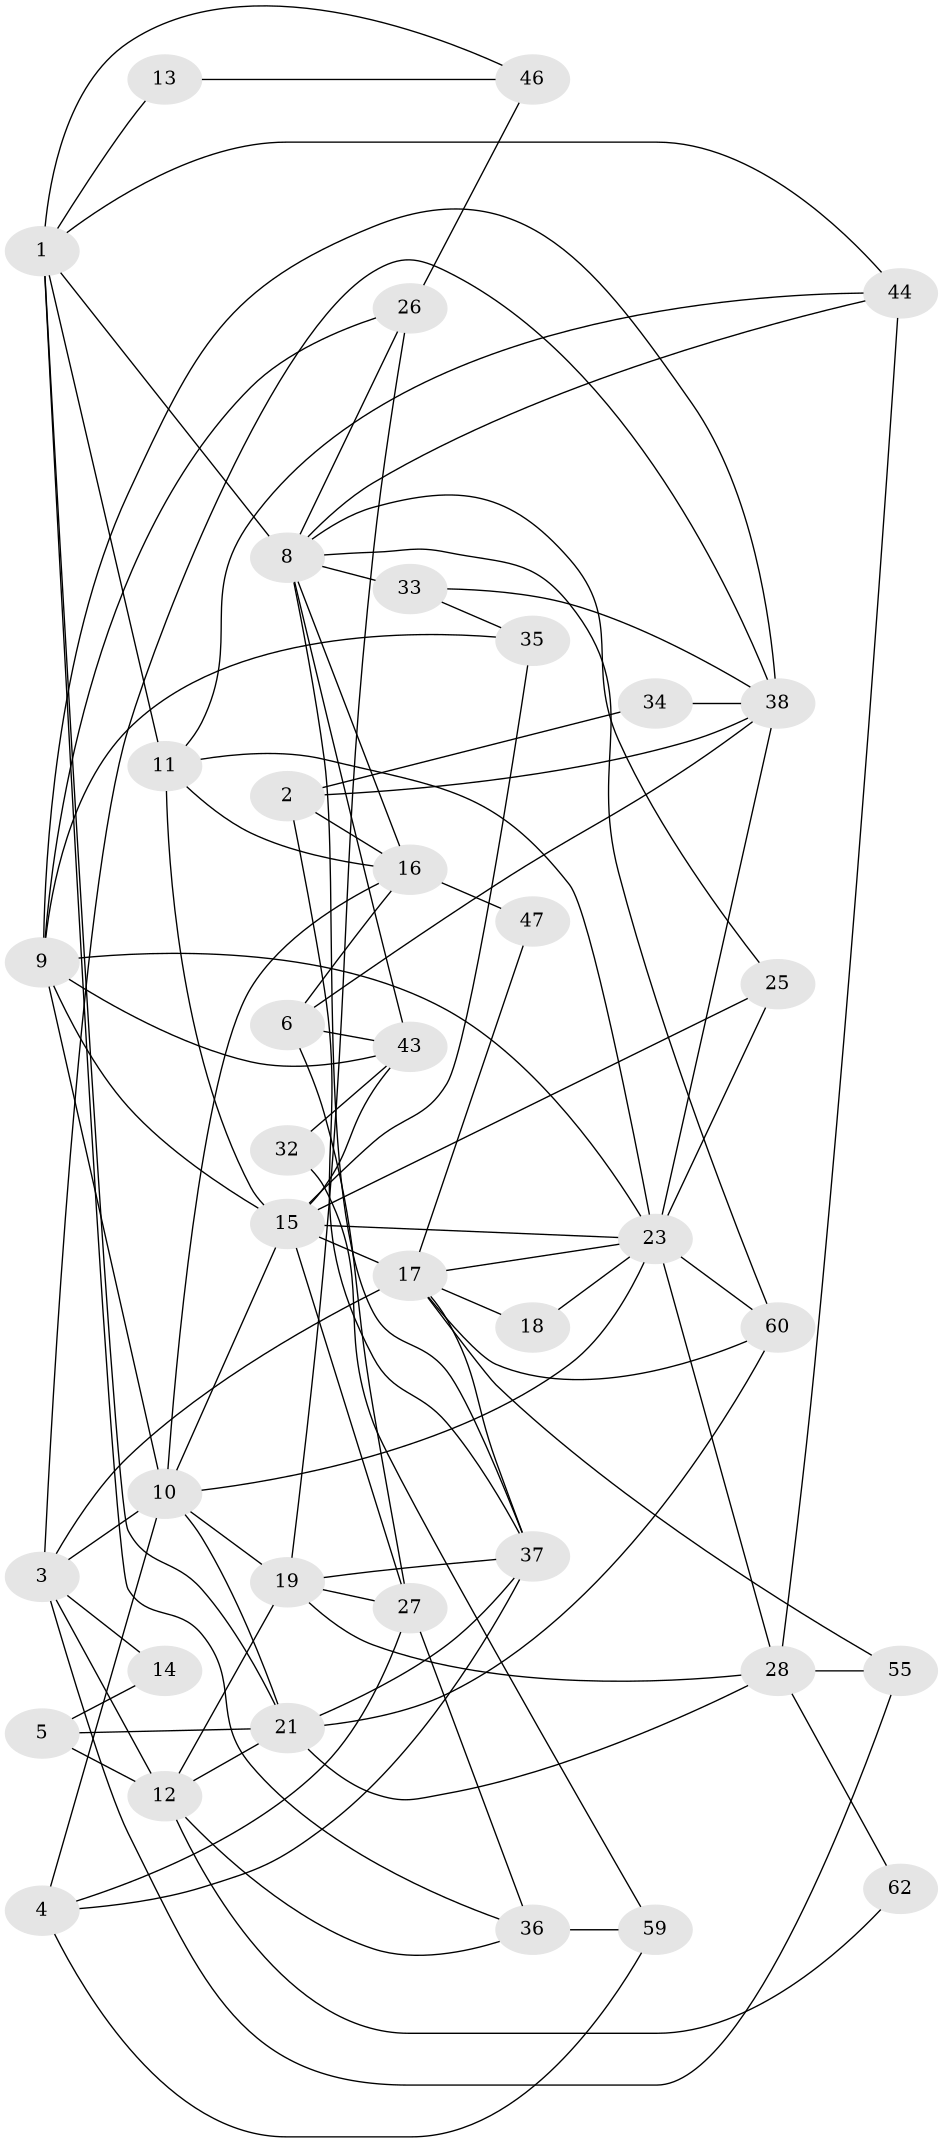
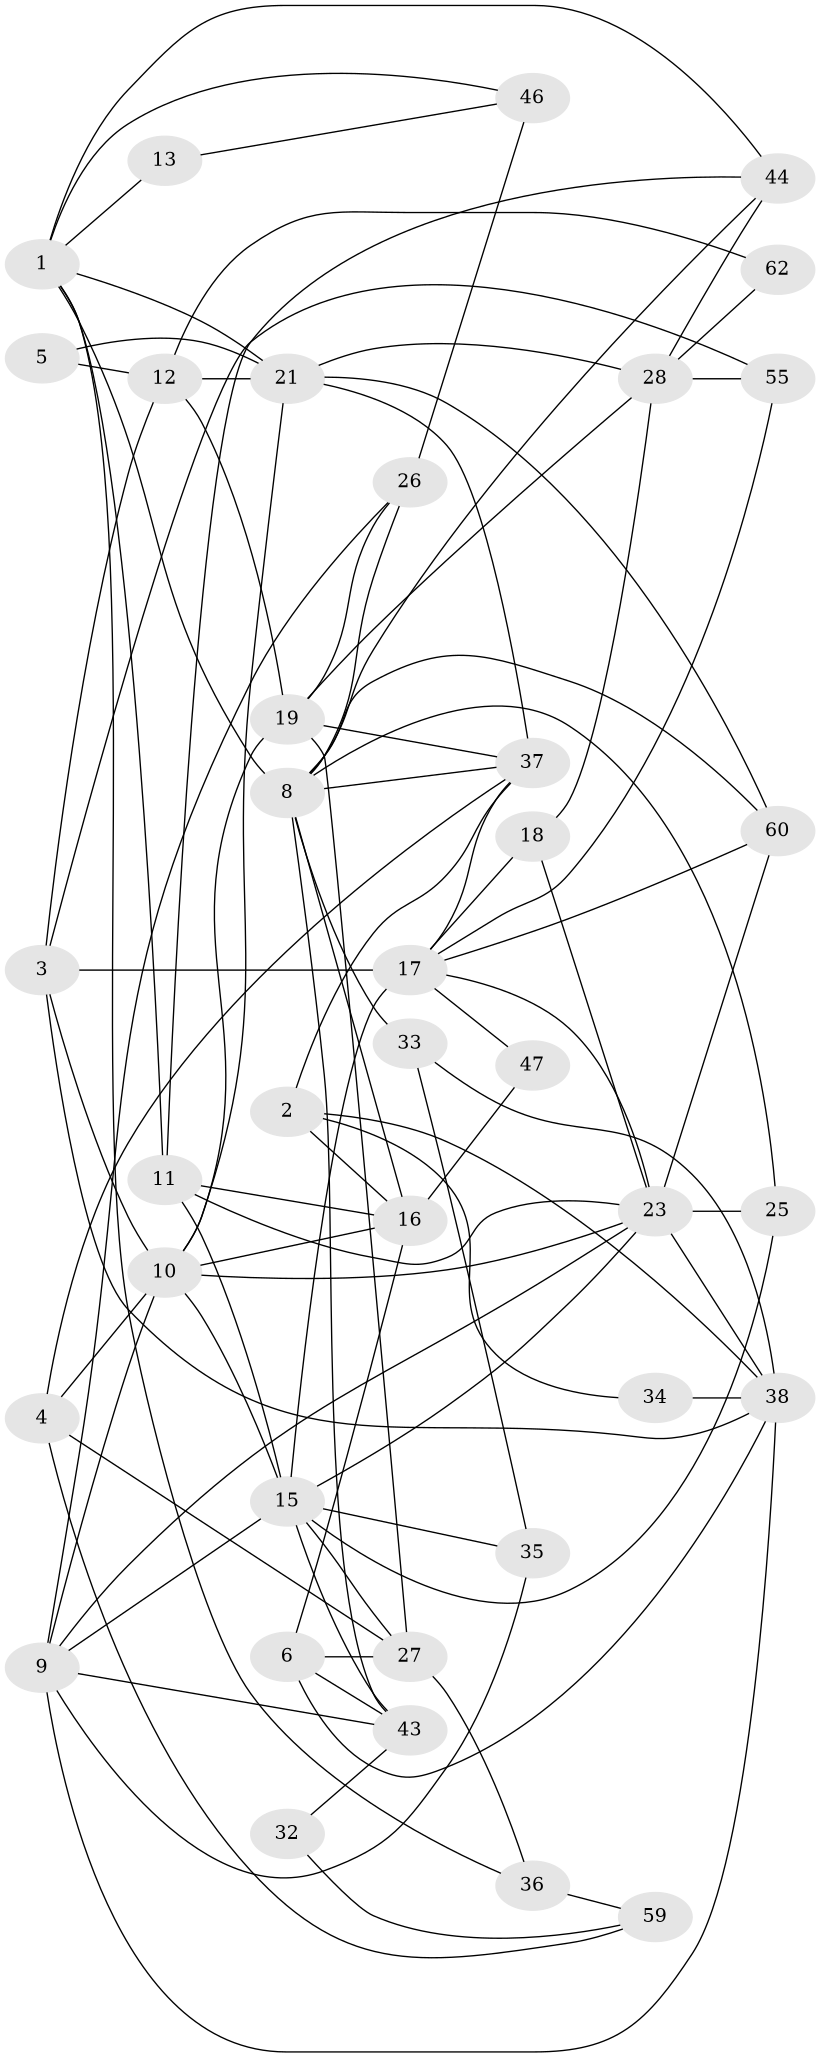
edge "23" -- "28": now "18" -- "28"
node "14": removed
edge "12" -- "36": removed
